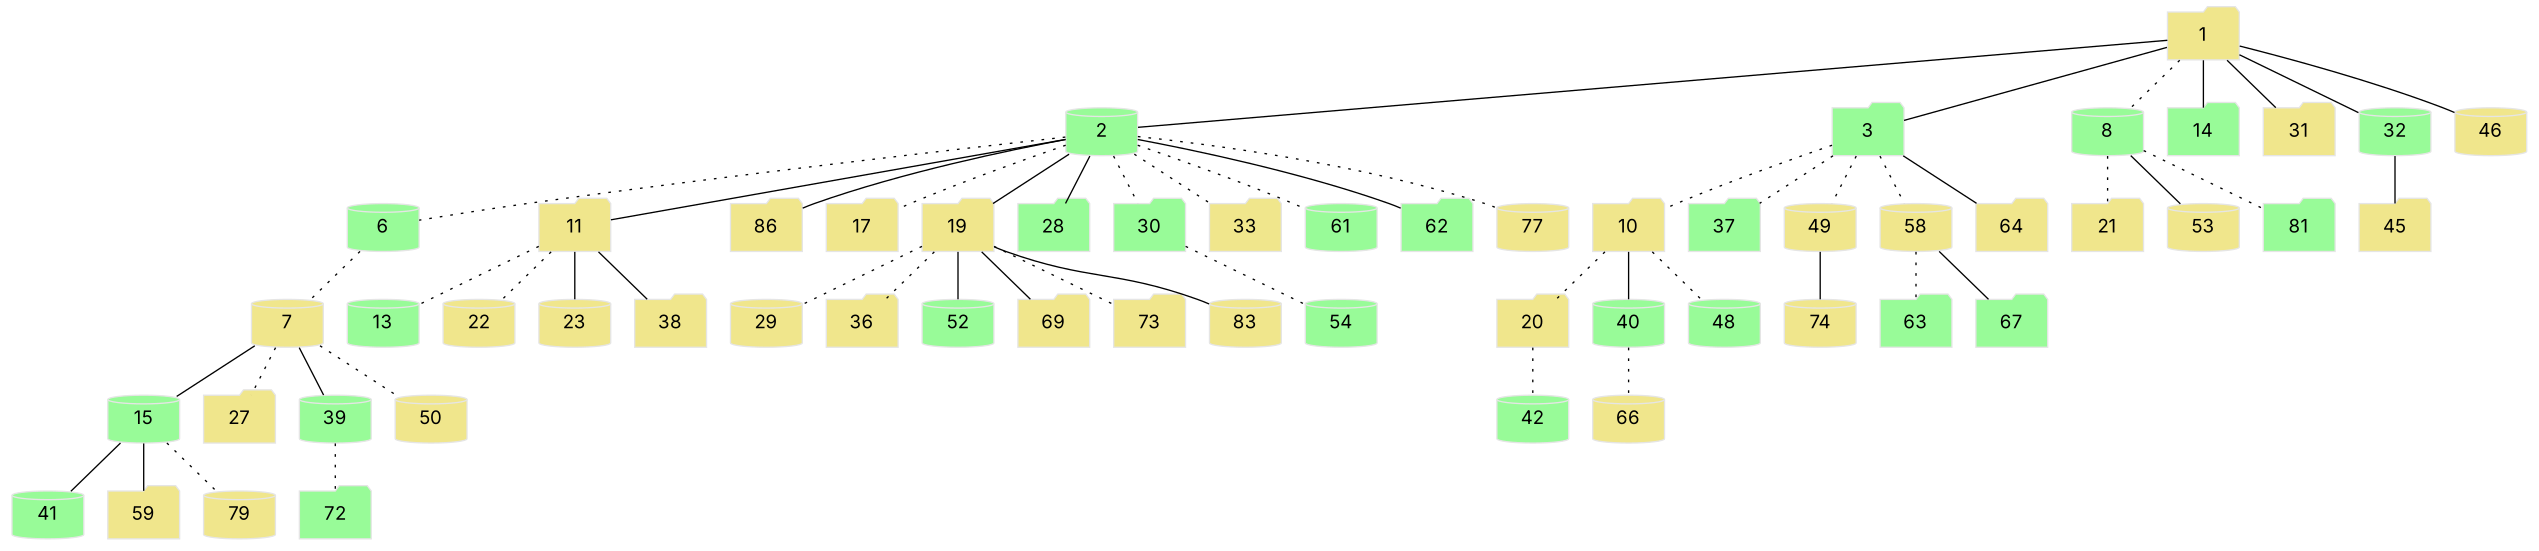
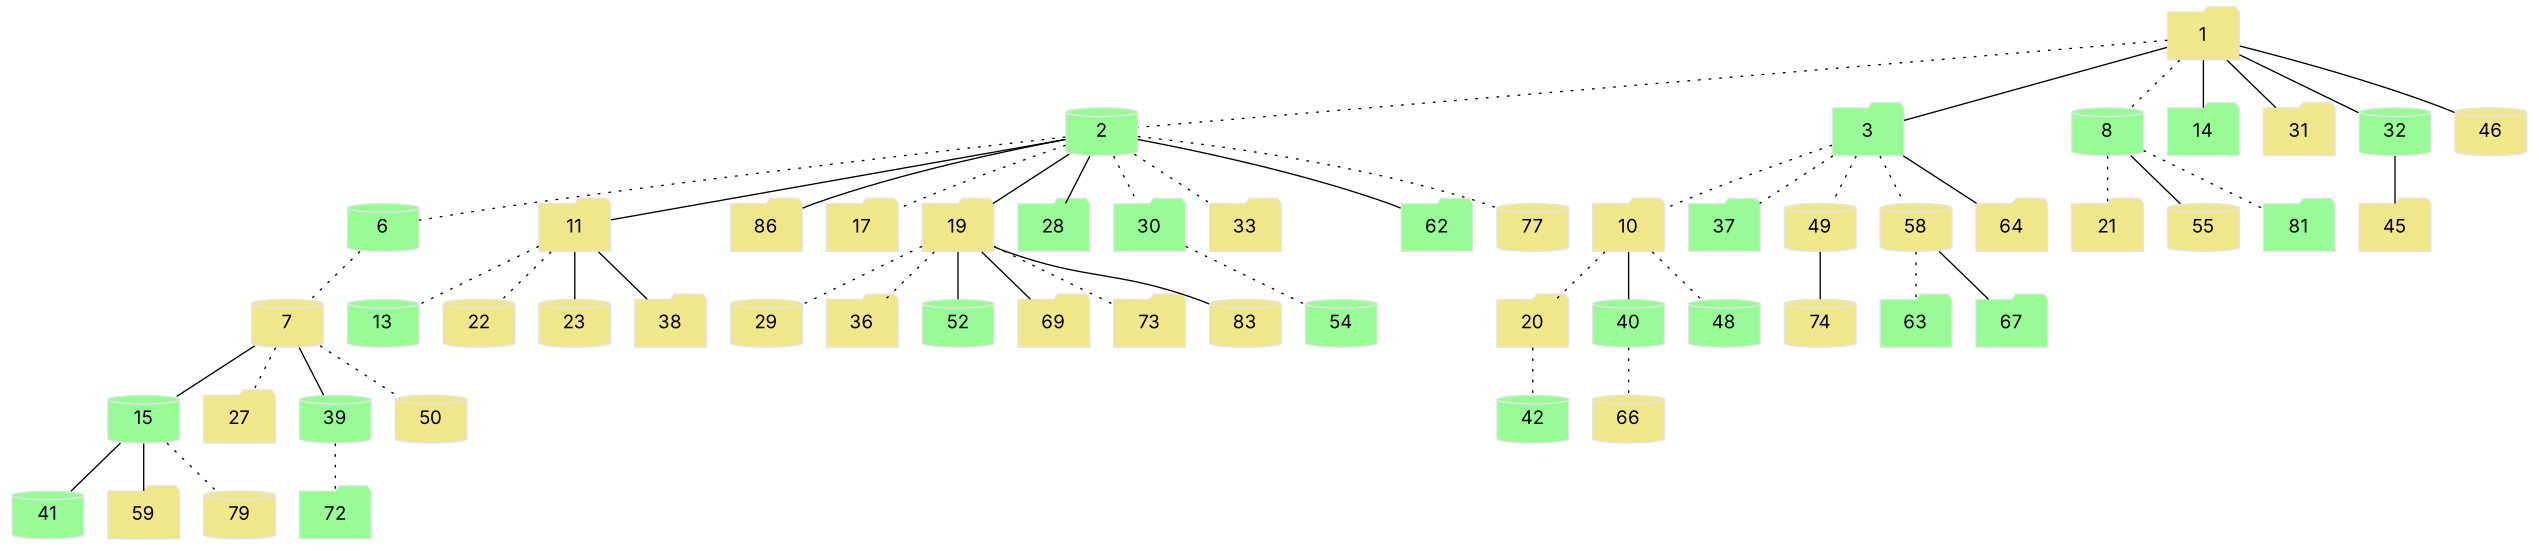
edge "1" -- "2": style solid -> dotted
node "61": removed
node "53": label "53" -> "55"
